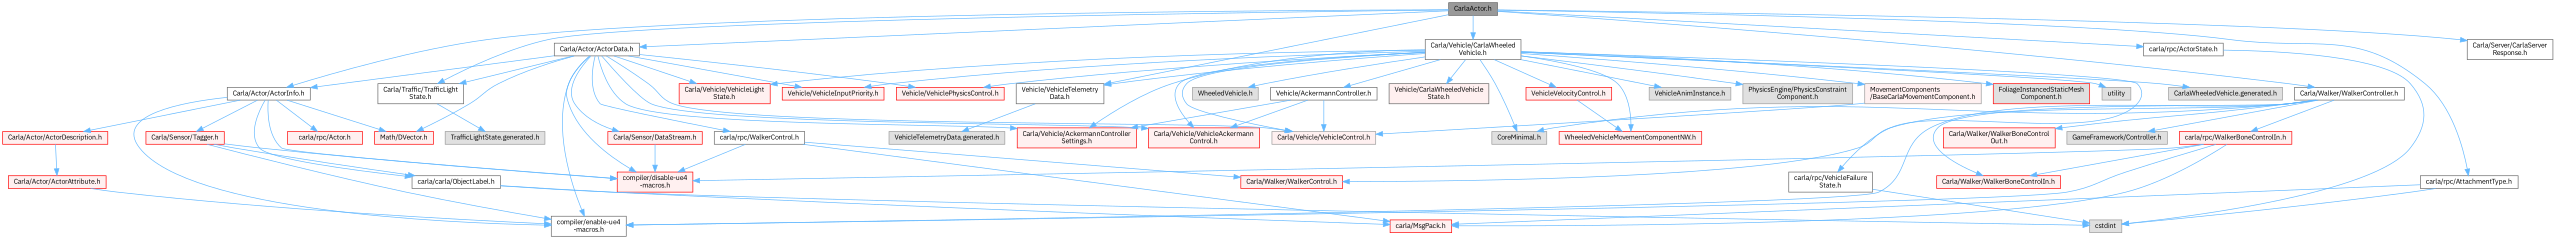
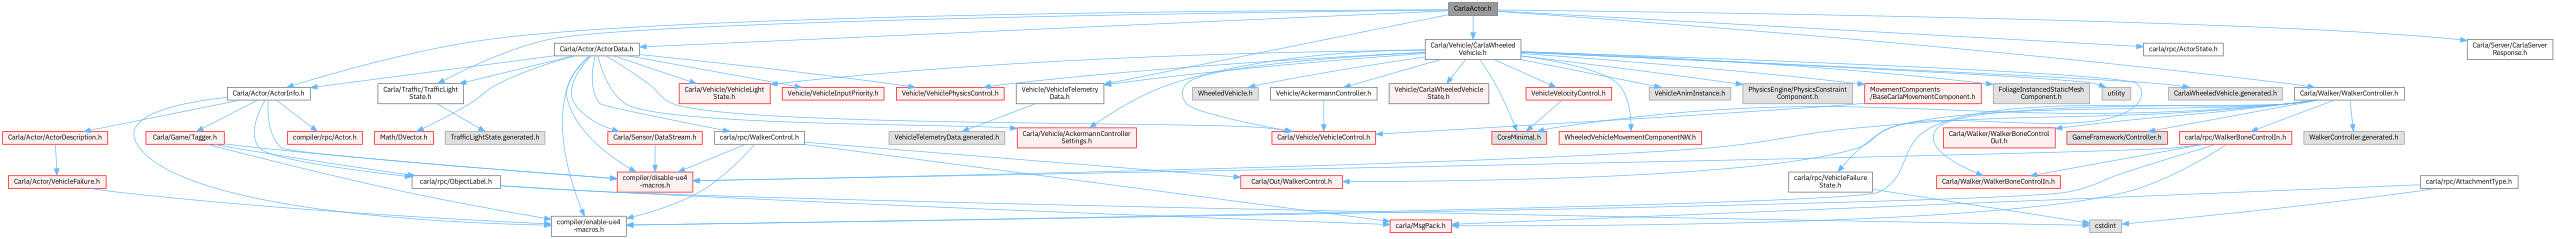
edge "CarlaActor.h" -> "carla/rpc/AttachmentType.h": removed
edge "Carla/Vehicle/CarlaWheeled Vehicle.h" -> "Vehicle/VehicleInputPriority.h": removed
node "MovementComponents /BaseCarlaMovementComponent.h": color grey60 -> red
node "FoliageInstancedStaticMesh Component.h": color red -> grey60
edge "Vehicle/AckermannController.h" -> "Carla/Vehicle/AckermannController Settings.h": removed
edge "VehicleVelocityControl.h" -> "WheeledVehicleMovementComponentNW.h": now "VehicleVelocityControl.h" -> "CoreMinimal.h"
edge "Carla/Actor/ActorInfo.h" -> "Math/DVector.h": removed
node "Carla/Sensor/Tagger.h": label "Carla/Sensor/Tagger.h" -> "Carla/Game/Tagger.h"
node "carla/rpc/Actor.h": label "carla/rpc/Actor.h" -> "compiler/rpc/Actor.h"
node "Carla/Vehicle/VehicleAckermann Control.h": removed
node "Carla/Vehicle/VehicleControl.h": color grey60 -> red
node "CoreMinimal.h": color grey60 -> red
node "GameFramework/Controller.h": color grey60 -> red
node "WalkerController.generated.h": added
edge "carla/rpc/ActorState.h" -> "cstdint": removed
edge "Carla/Walker/WalkerController.h" -> "compiler/disable-ue4 -macros.h": added
node "Carla/Actor/ActorAttribute.h": label "Carla/Actor/ActorAttribute.h" -> "Carla/Actor/VehicleFailure.h"
node "carla/carla/ObjectLabel.h": label "carla/carla/ObjectLabel.h" -> "carla/rpc/ObjectLabel.h"
node "Carla/Walker/WalkerControl.h": label "Carla/Walker/WalkerControl.h" -> "Carla/Out/WalkerControl.h"
edge "carla/rpc/WalkerControl.h" -> "compiler/enable-ue4 -macros.h": added
